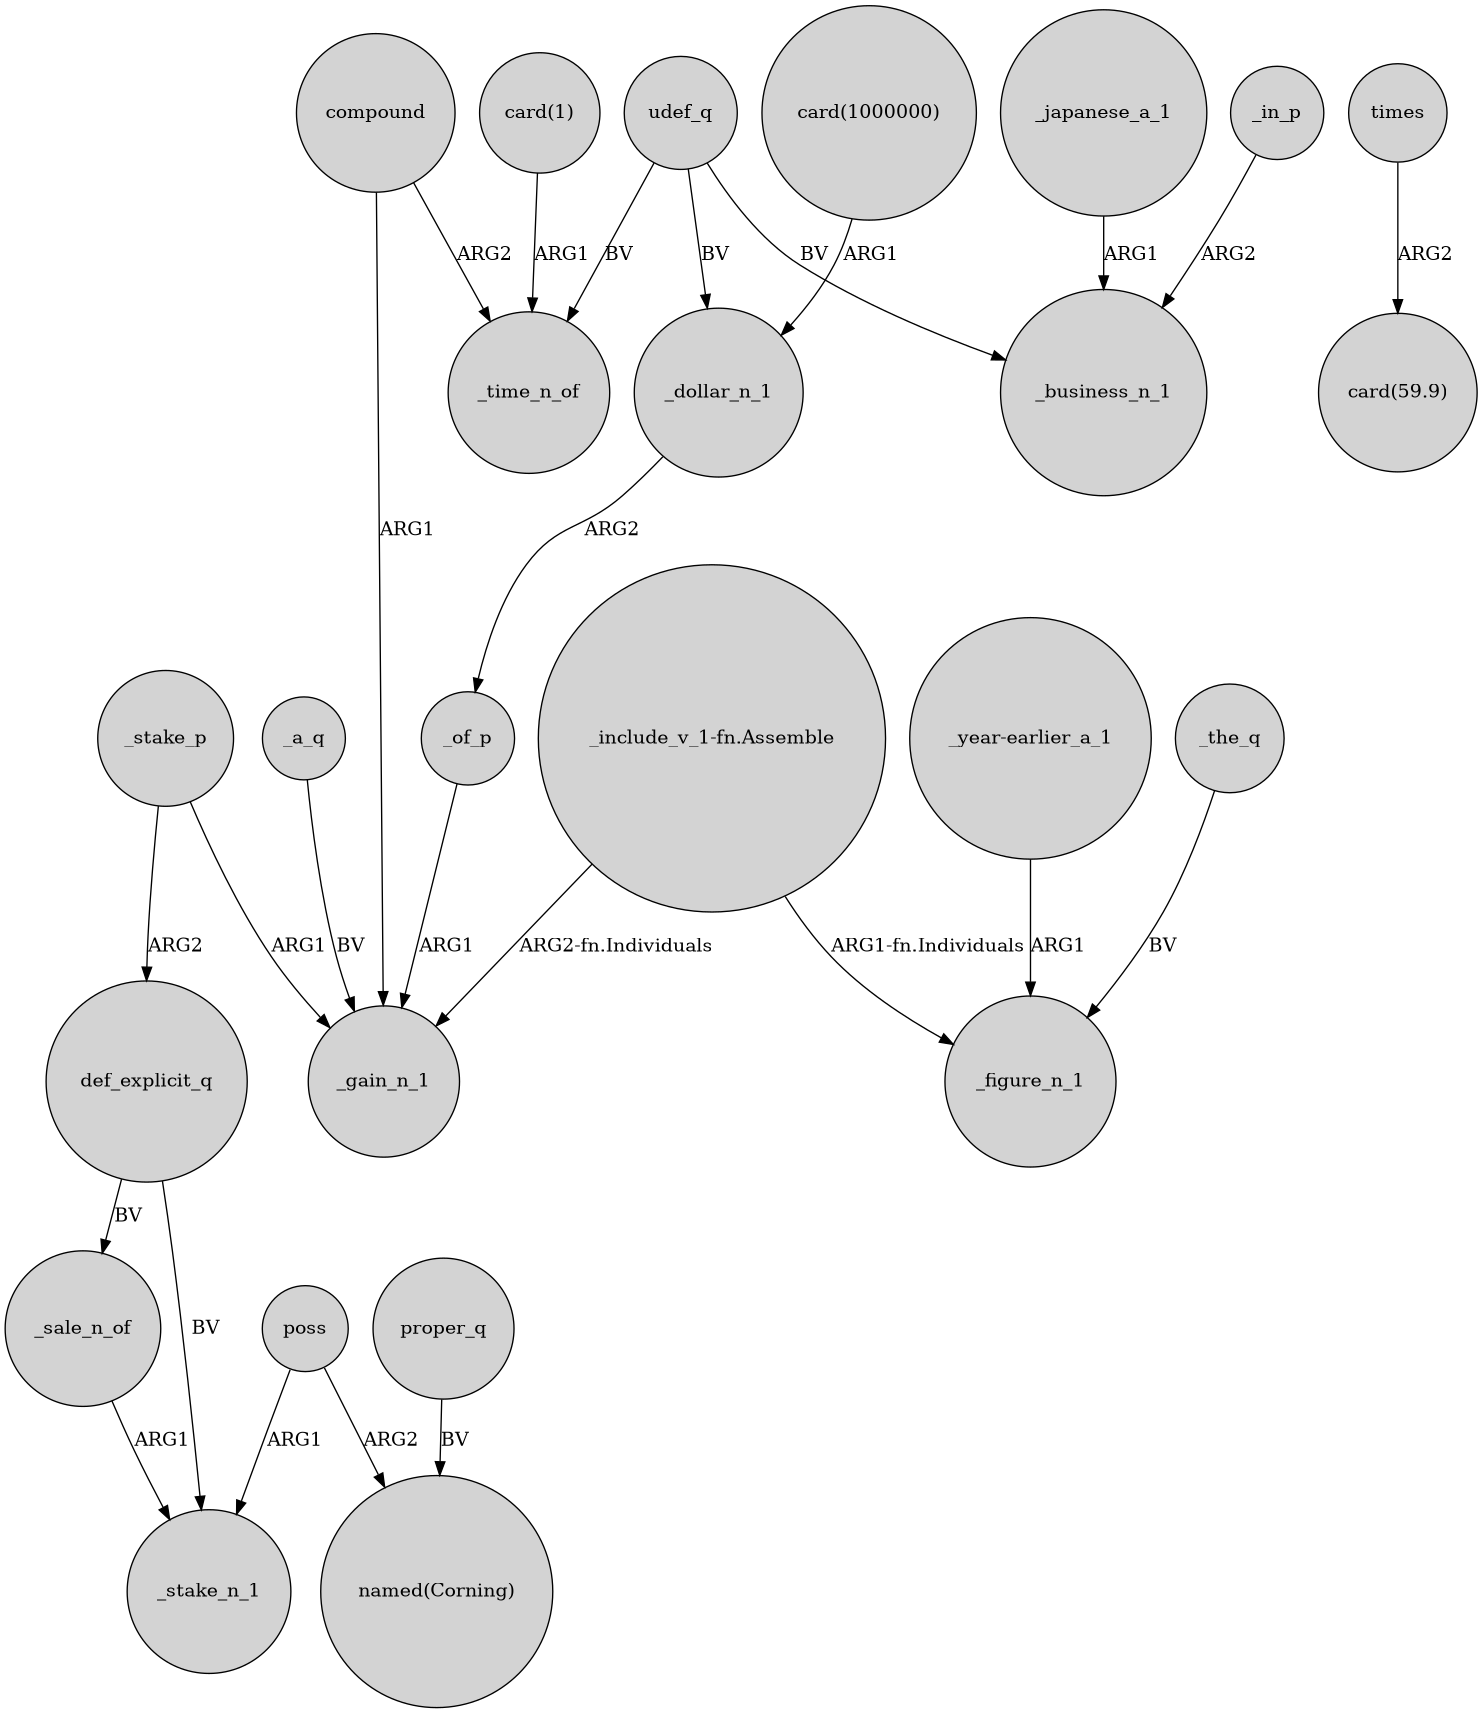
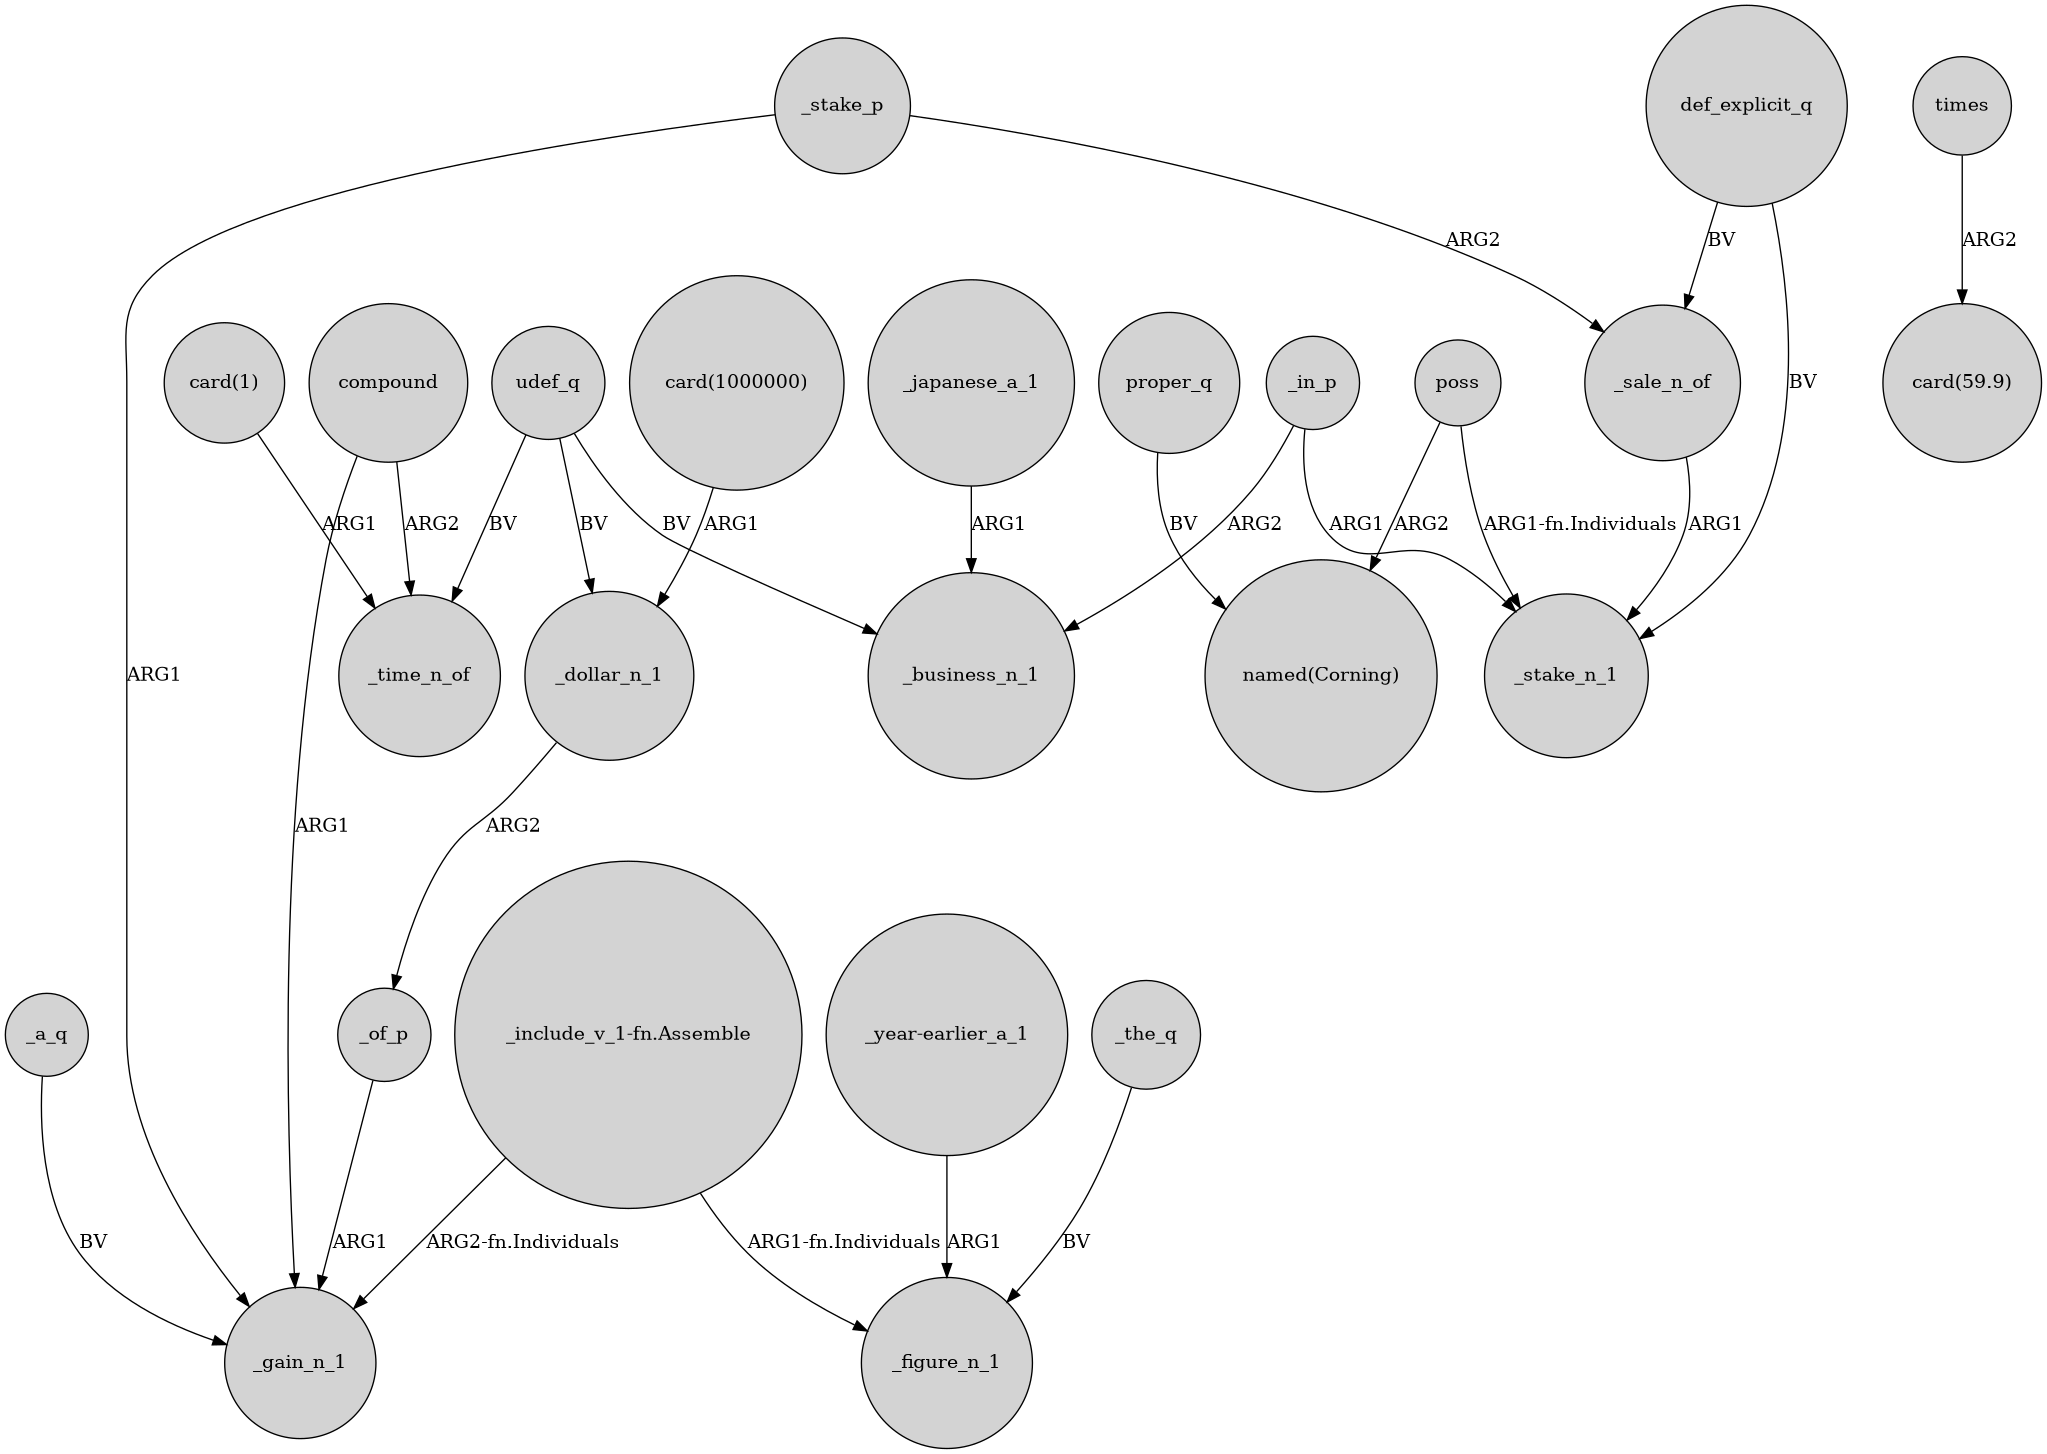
edge "_in_p" -> "_stake_n_1": added, label "ARG1"
edge "_stake_p" -> "def_explicit_q": now "_stake_p" -> "_sale_n_of"
edge "poss" -> "_stake_n_1": label "ARG1" -> "ARG1-fn.Individuals"
